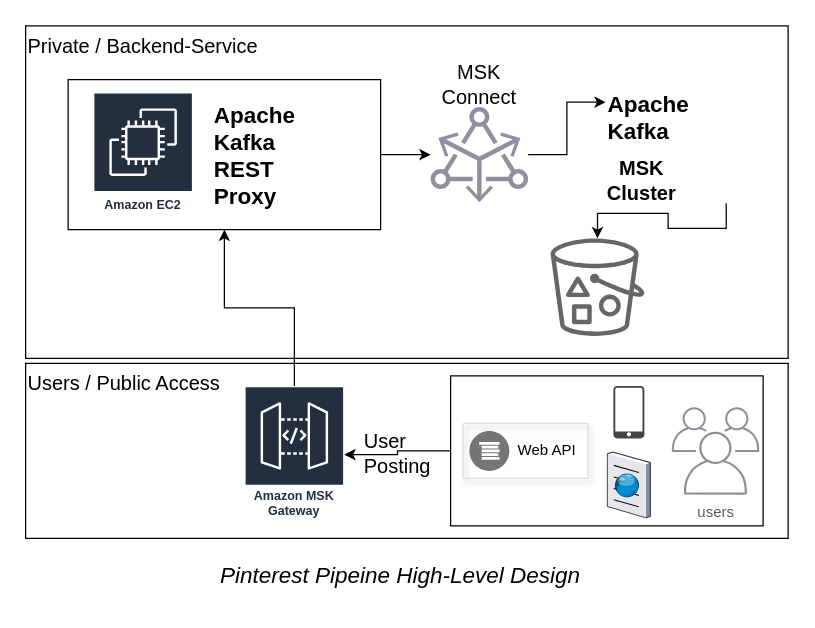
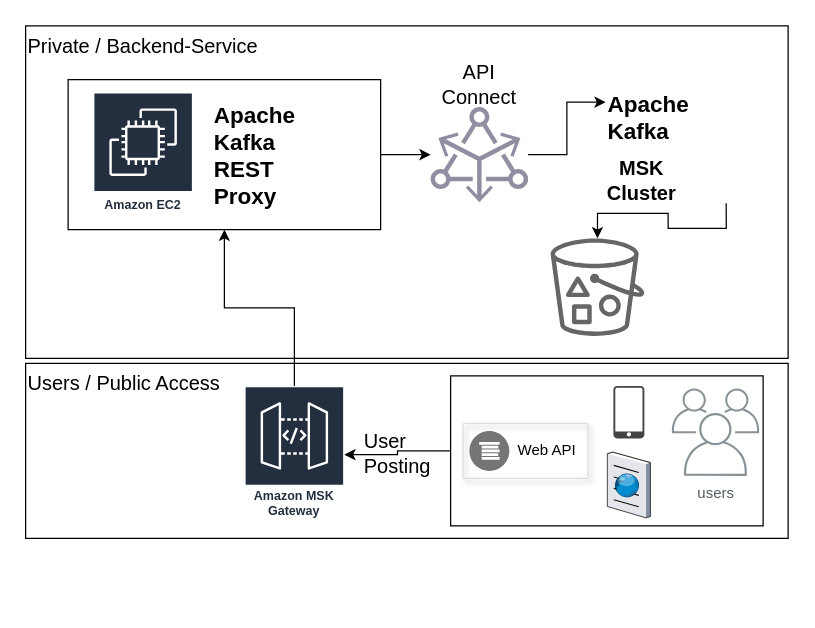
node "MSK Connect": label "MSK Connect" -> "API Connect"
node "users": moved (716, 451) -> (716, 432)
node "Pinterest Pipeine High-Level Design": removed
